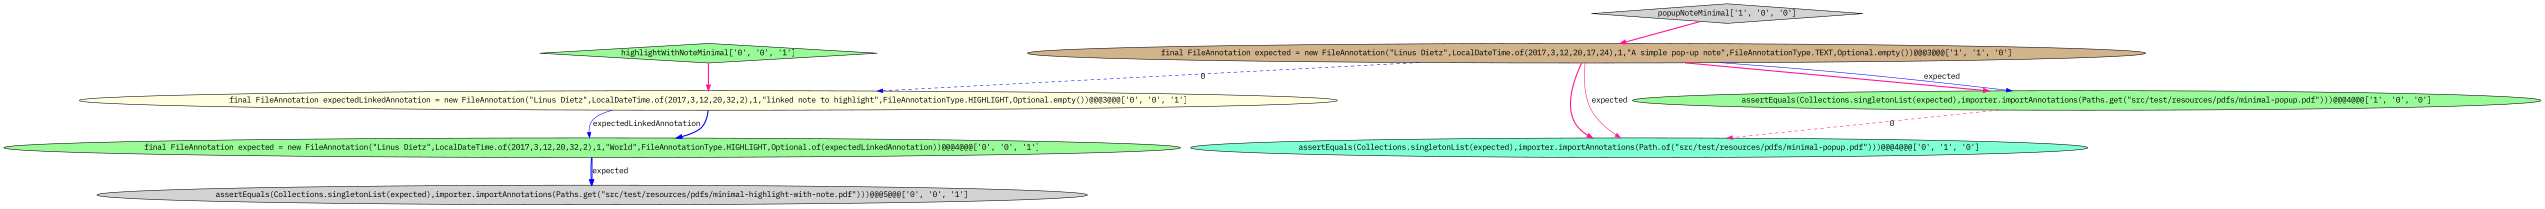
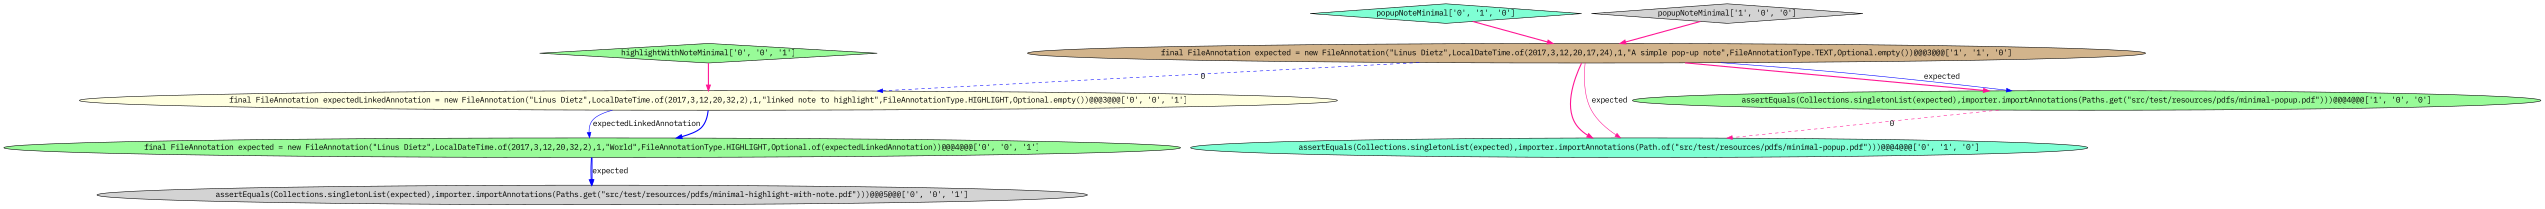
node "popupNoteMinimal['0', '1', '0']": added
